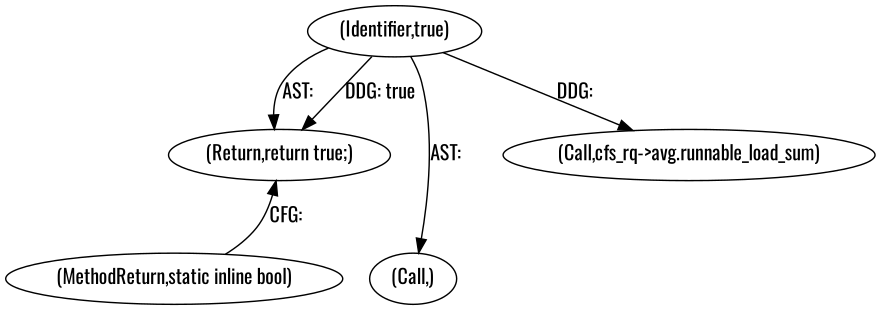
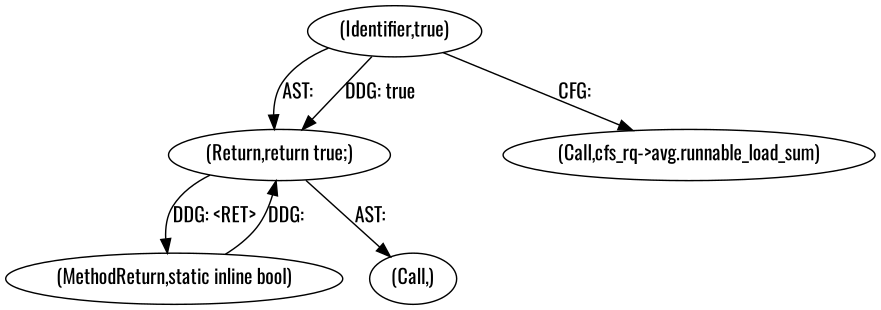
edge "(Identifier,true)" -> "(Call,cfs_rq->avg.runnable_load_sum)": label "DDG: " -> "CFG: "
edge "(Identifier,true)" -> "(Call,)": now "(Return,return true;)" -> "(Call,)"
edge "(Return,return true;)" -> "(MethodReturn,static inline bool)": added, label "DDG: <RET>"
edge "(MethodReturn,static inline bool)" -> "(Return,return true;)": label "CFG: " -> "DDG: "
